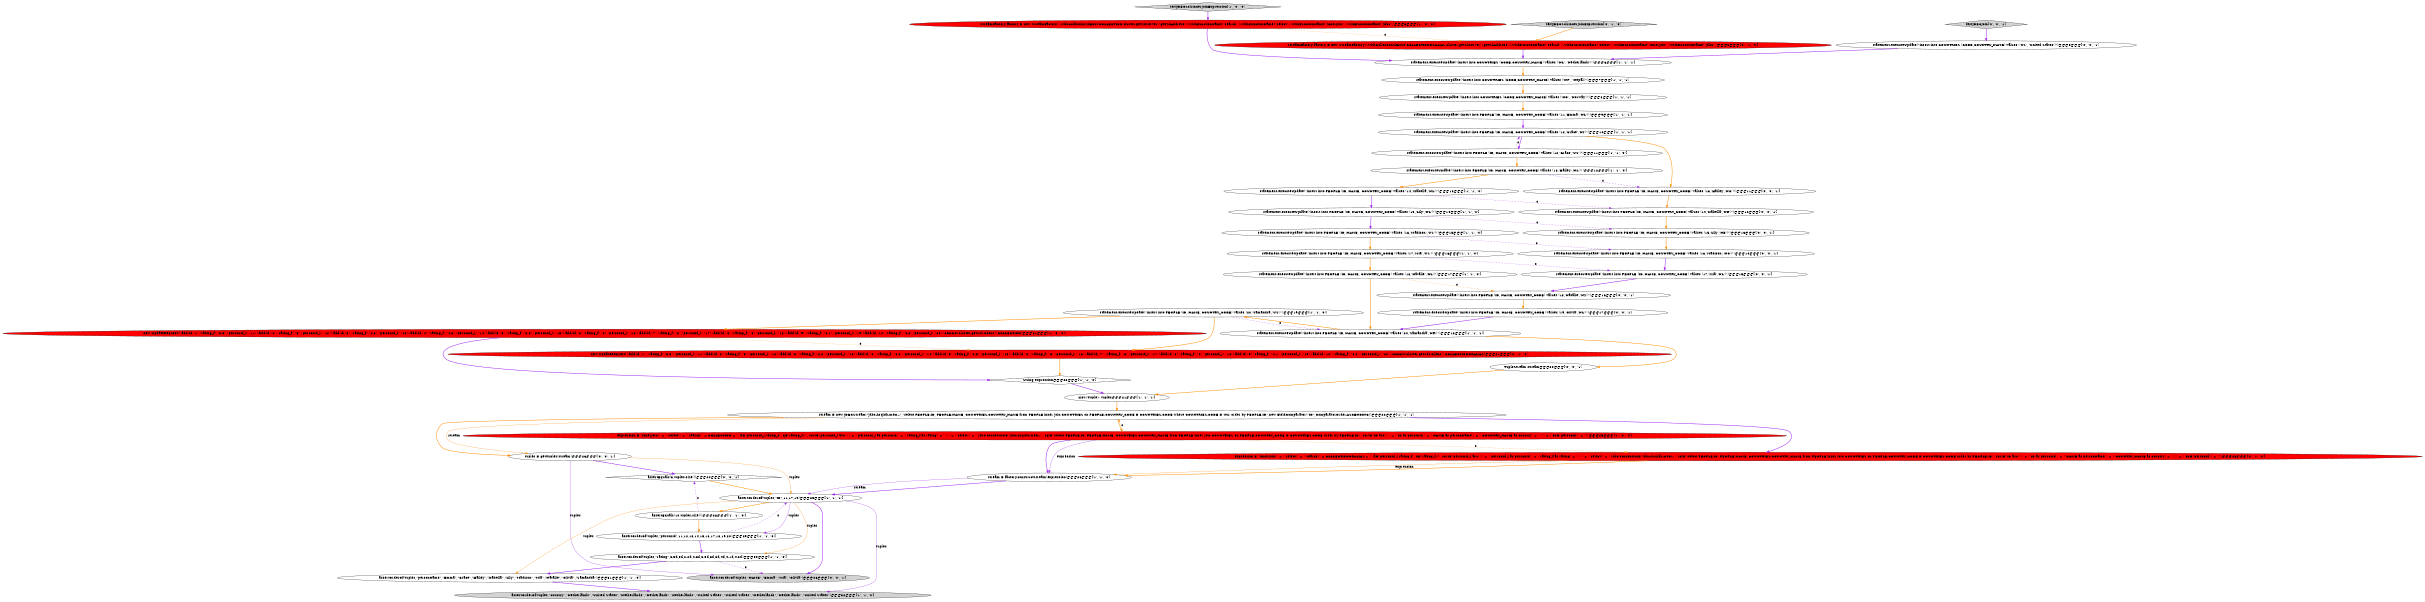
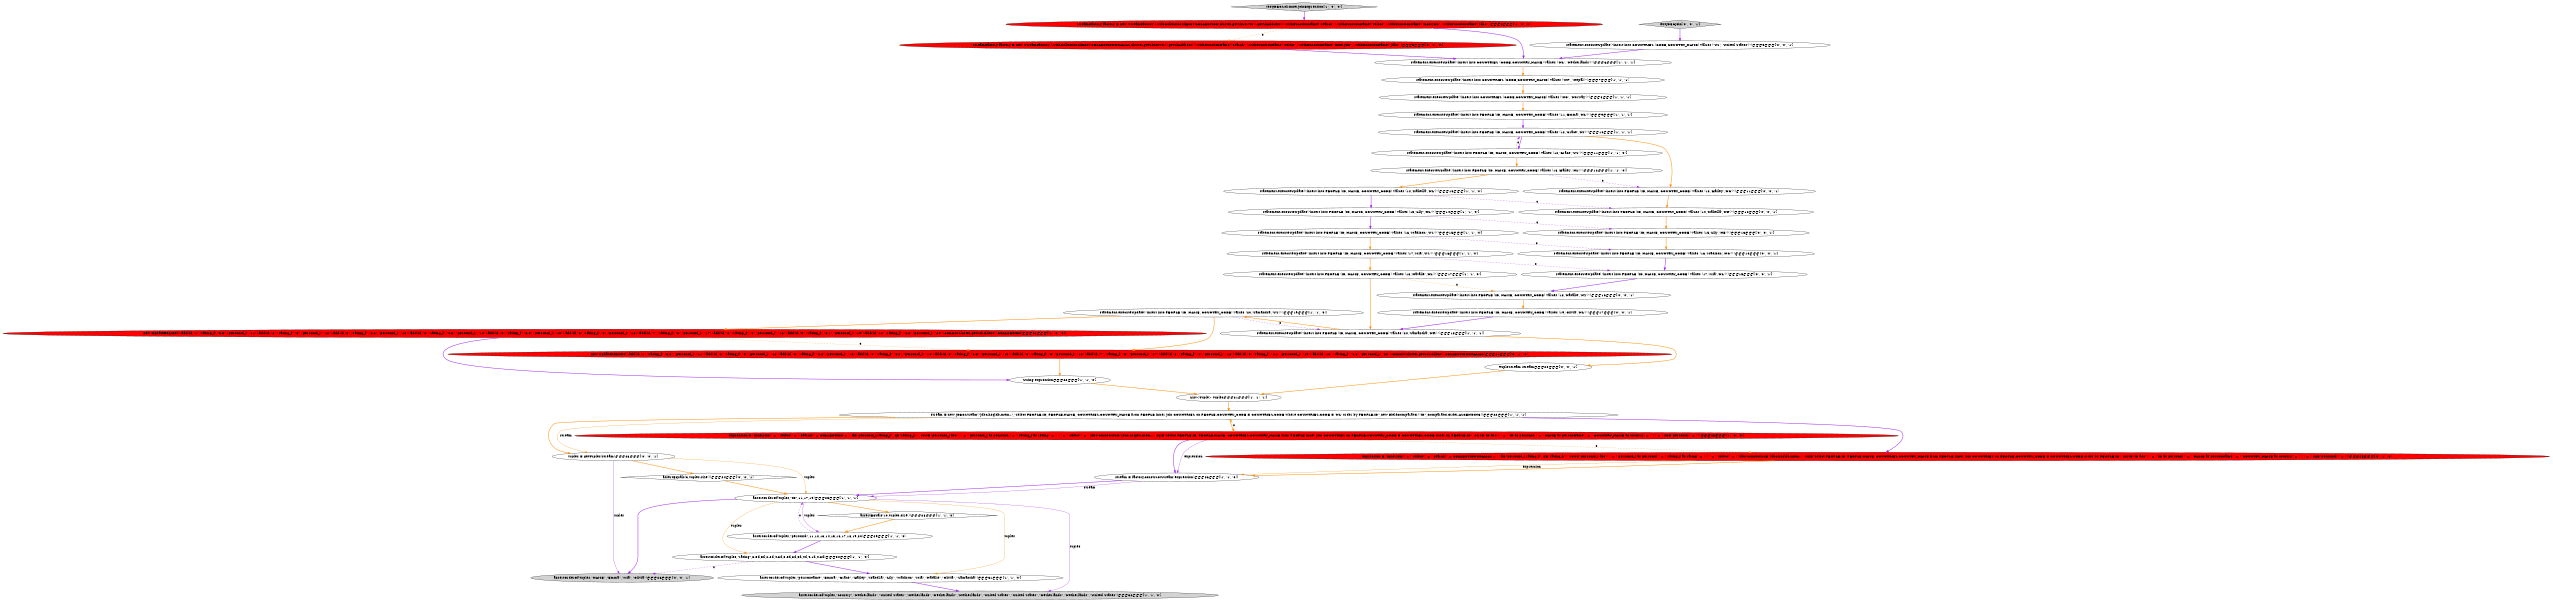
node "testJDBCSolrInnerJoinExpression['0', '1', '0']": removed
node "String expression@@@22@@@['1', '1', '0']": shape diamond -> ellipse
edge "String expression@@@22@@@['1', '1', '0']" -> "List<Tuple> tuples@@@21@@@['1', '1', '1']": color purple -> darkorange
edge "tuples = getTuples(stream)@@@23@@@['0', '0', '1']" -> "assertEquals(3,tuples.size())@@@24@@@['0', '0', '1']": color purple -> darkorange
edge "assertEquals(10,tuples.size())@@@28@@@['1', '1', '0']" -> "assertEquals(3,tuples.size())@@@24@@@['0', '0', '1']": removed, label "0"
node "assertEquals(10,tuples.size())@@@28@@@['1', '1', '0']": shape ellipse -> diamond
